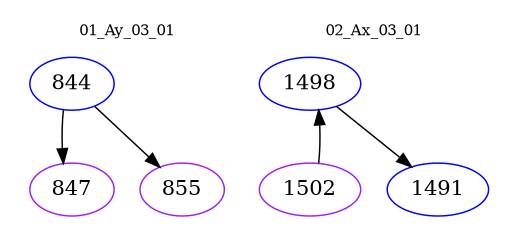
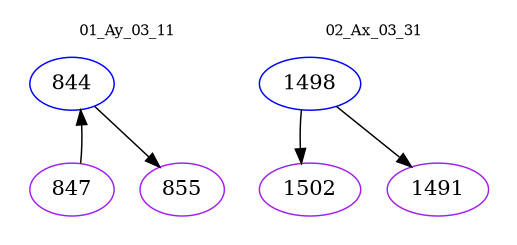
cluster "01_Ay_03_01": label "01_Ay_03_01" -> "01_Ay_03_11"
cluster "02_Ax_03_01": label "02_Ax_03_01" -> "02_Ax_03_31"
edge "844" -> "847": reversed
edge "1502" -> "1498": reversed
node "1491": color blue -> purple
